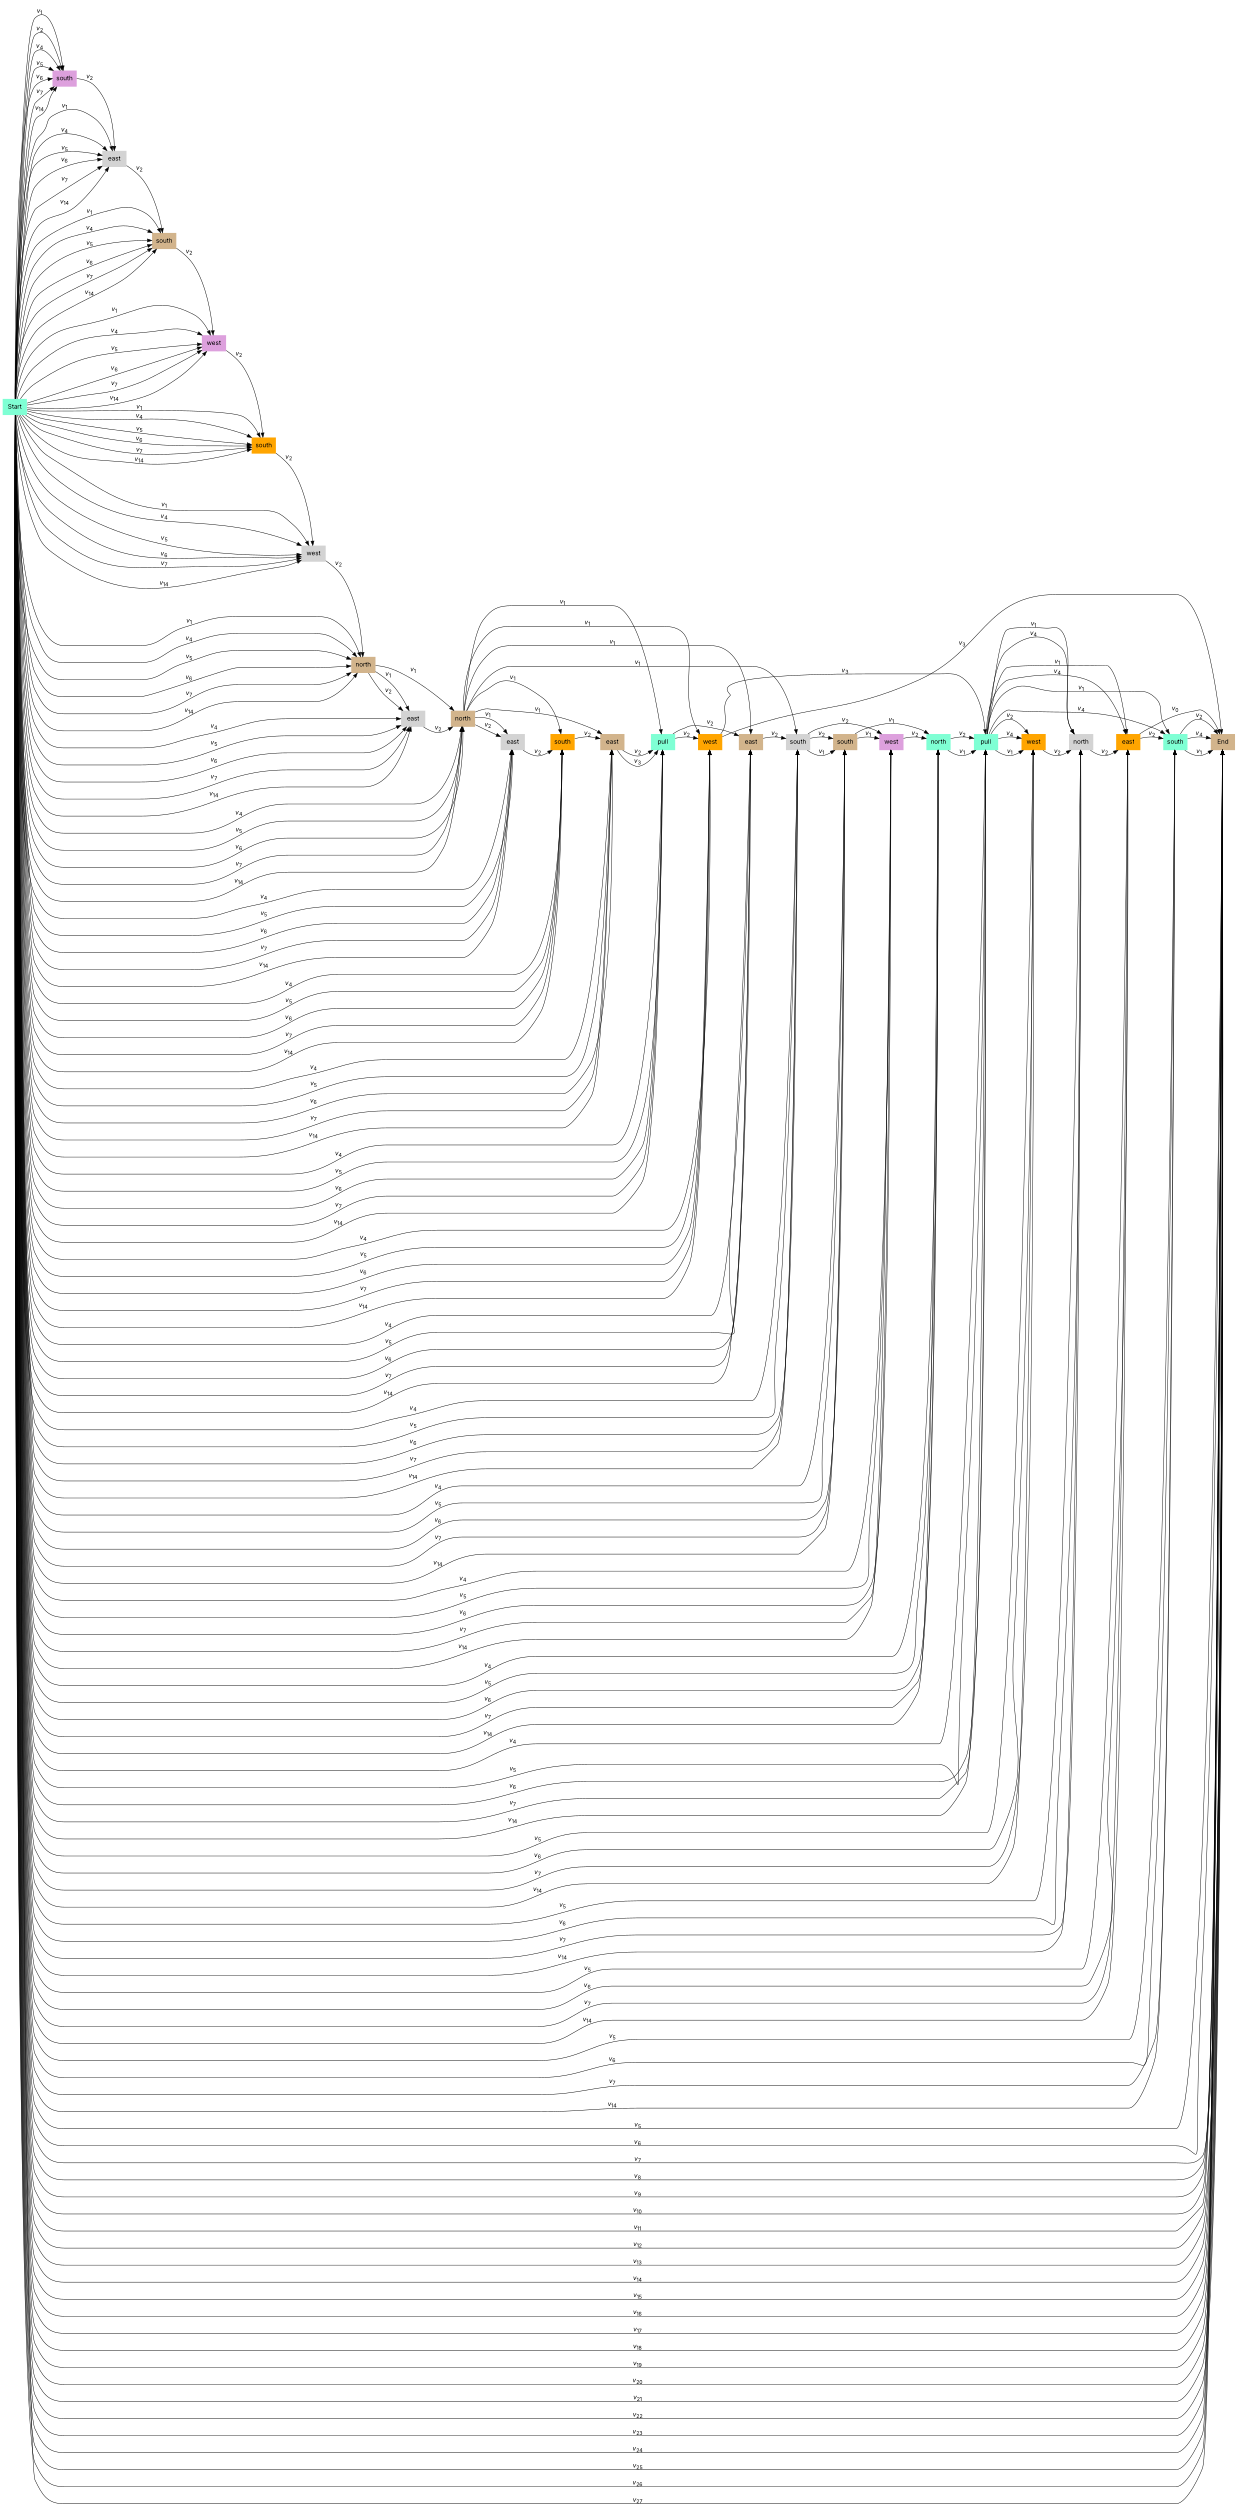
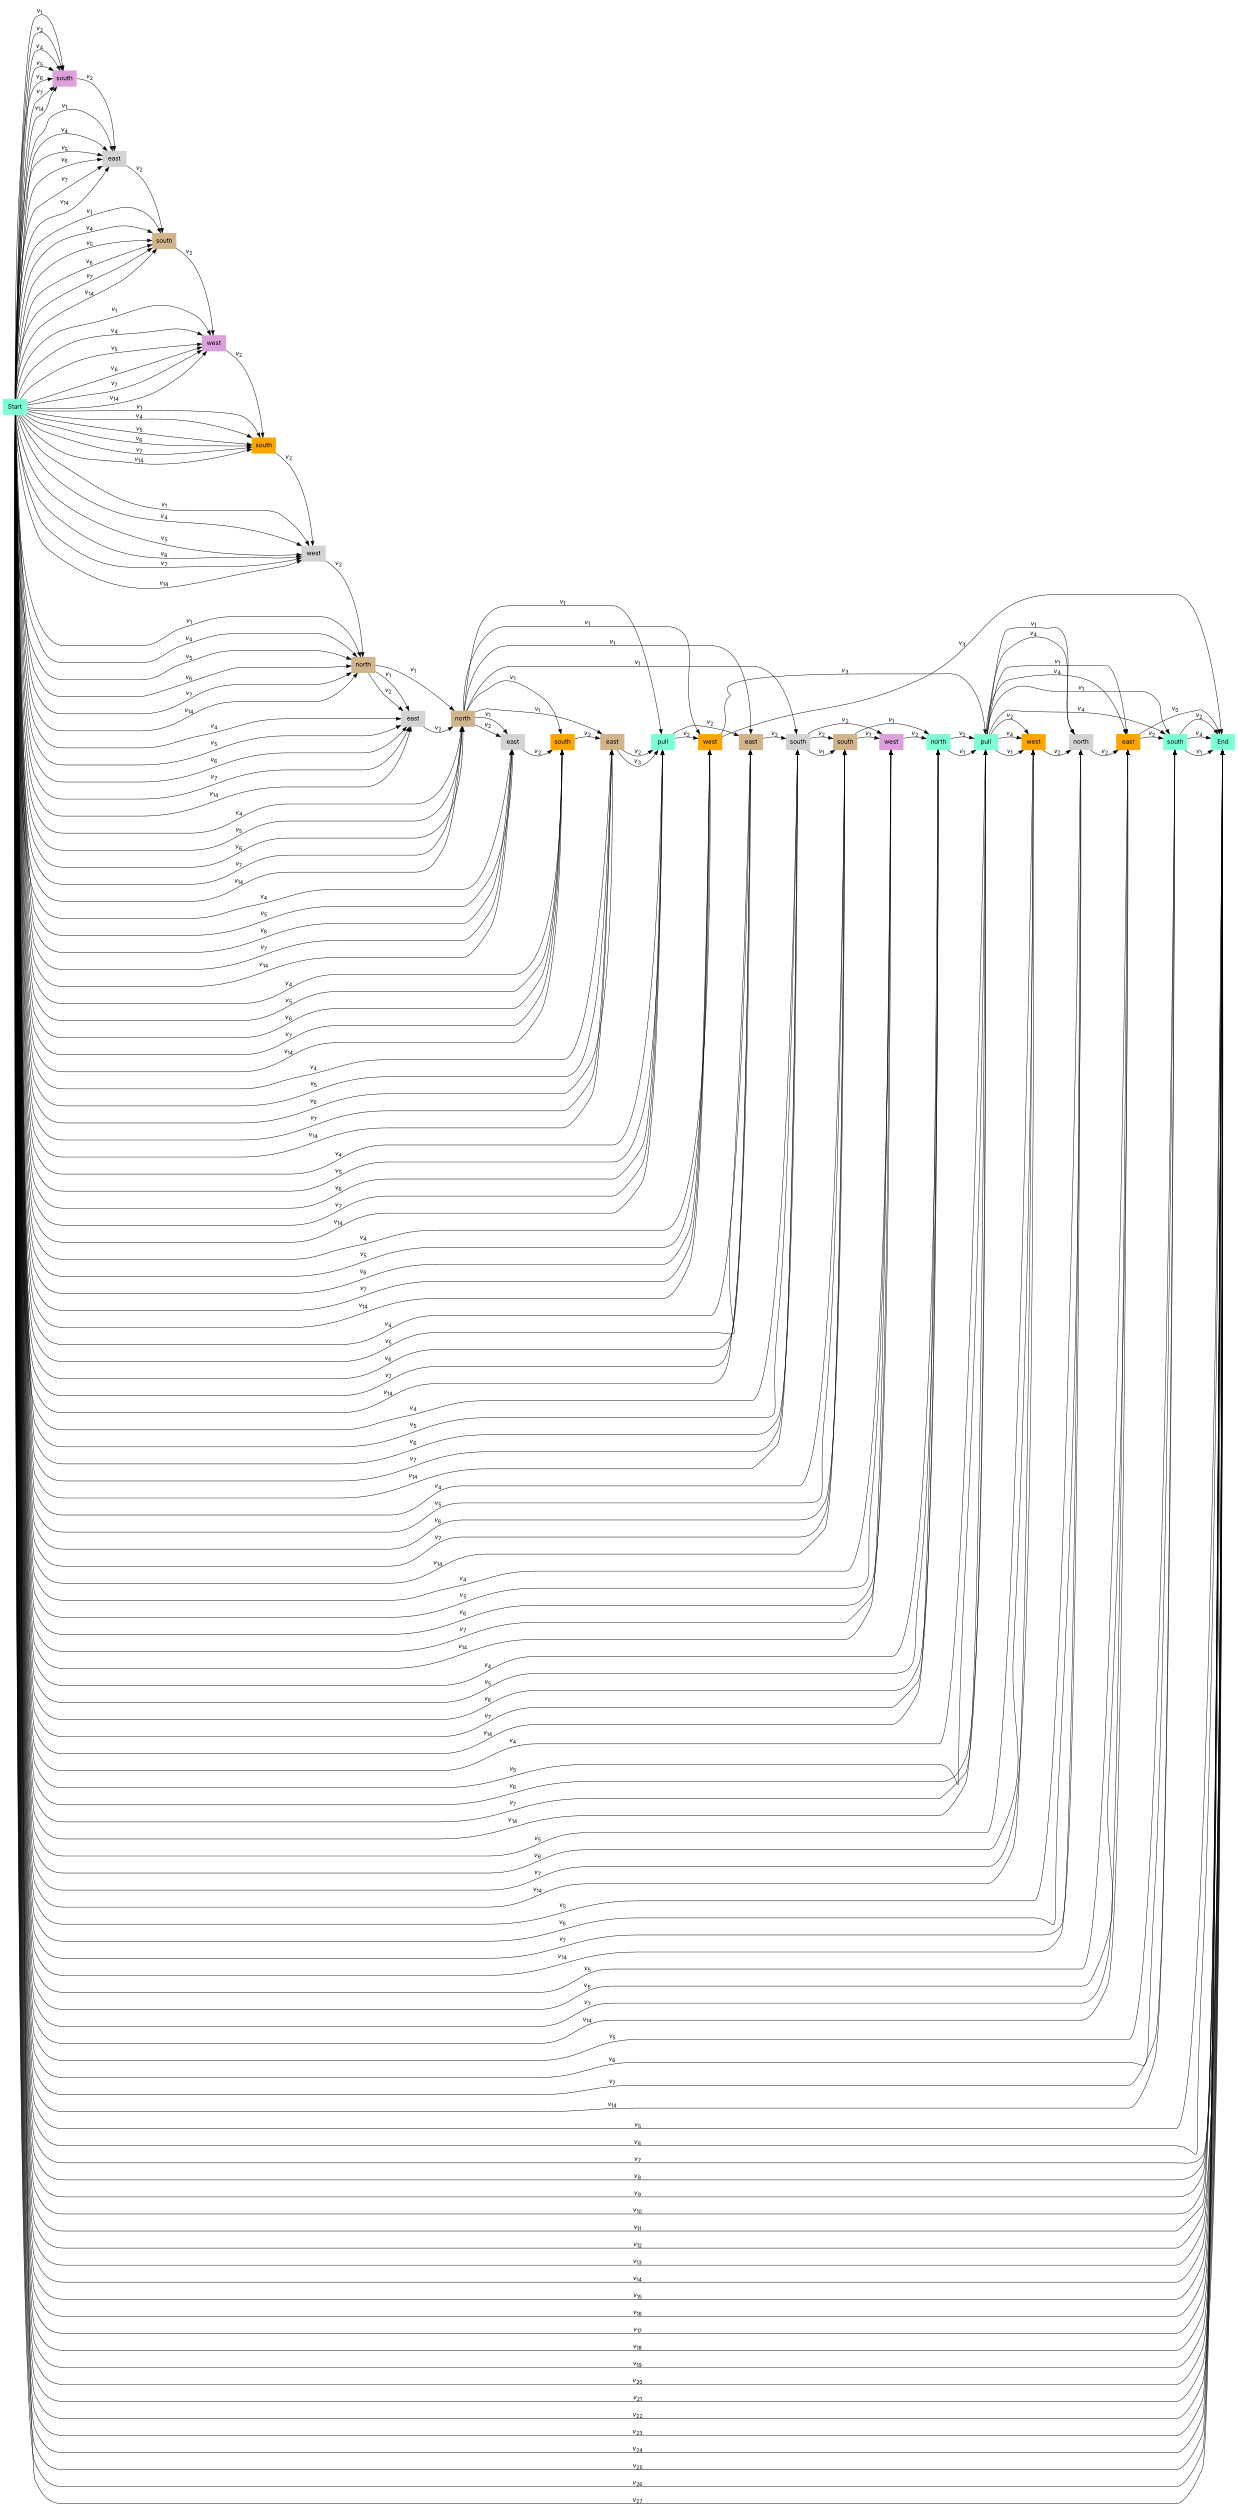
node "End": fillcolor tan -> aquamarine
